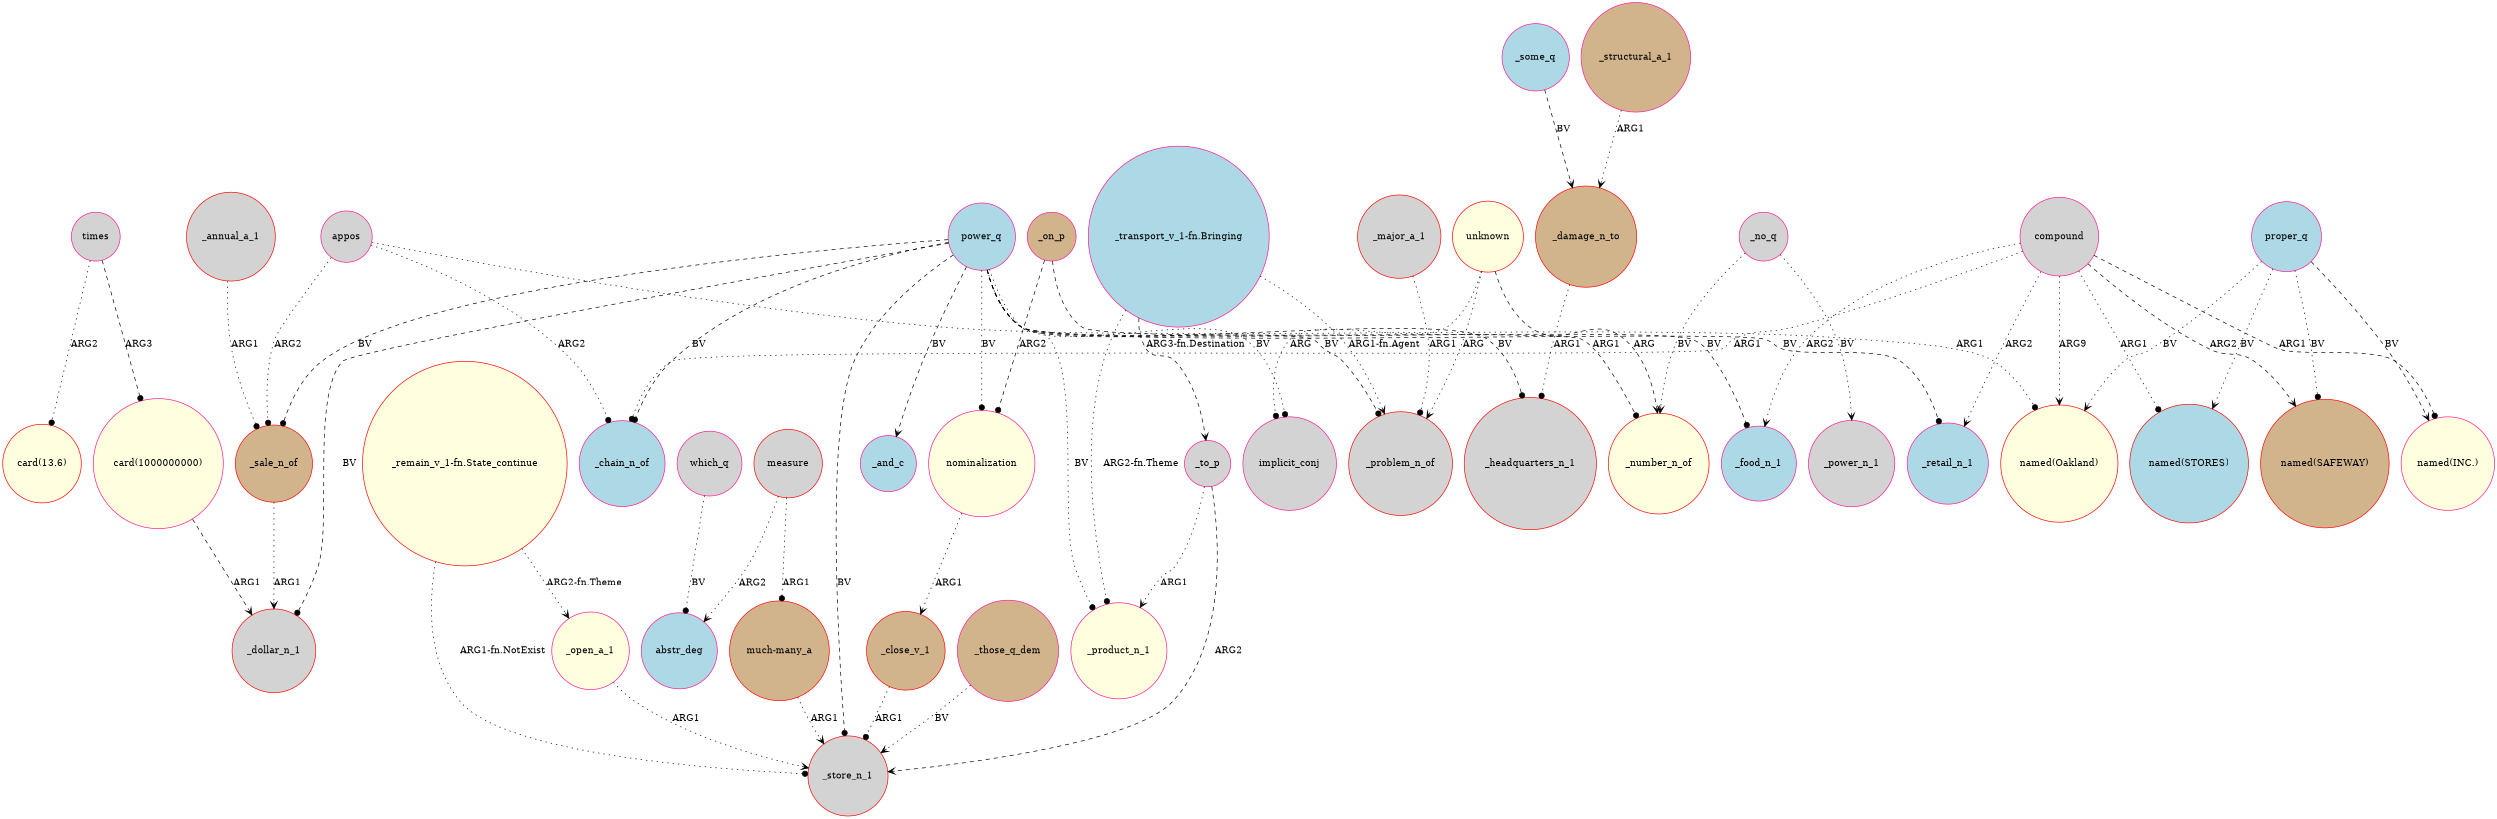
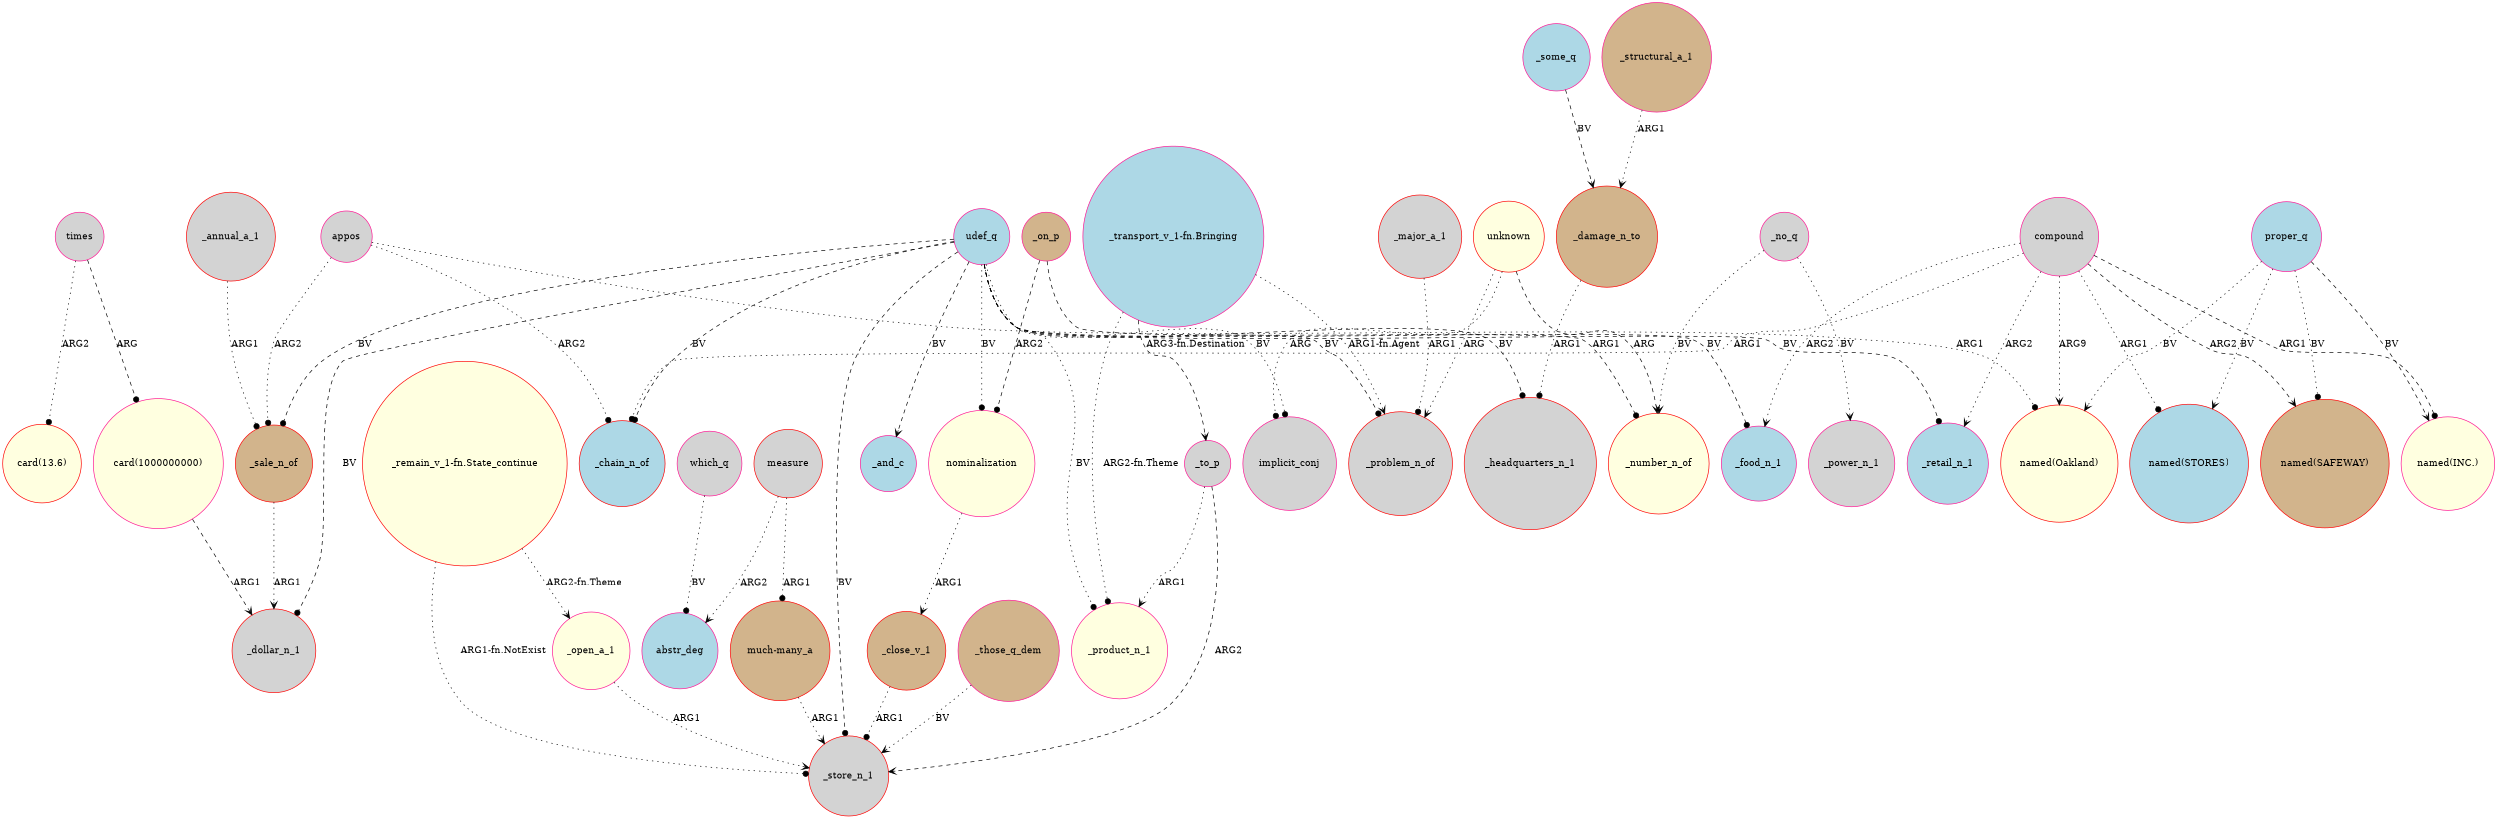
node "power_q": label "power_q" -> "udef_q"
edge "times" -> "card(1000000000)": label "ARG3" -> "ARG"
node "_chain_n_of": color deeppink -> red
